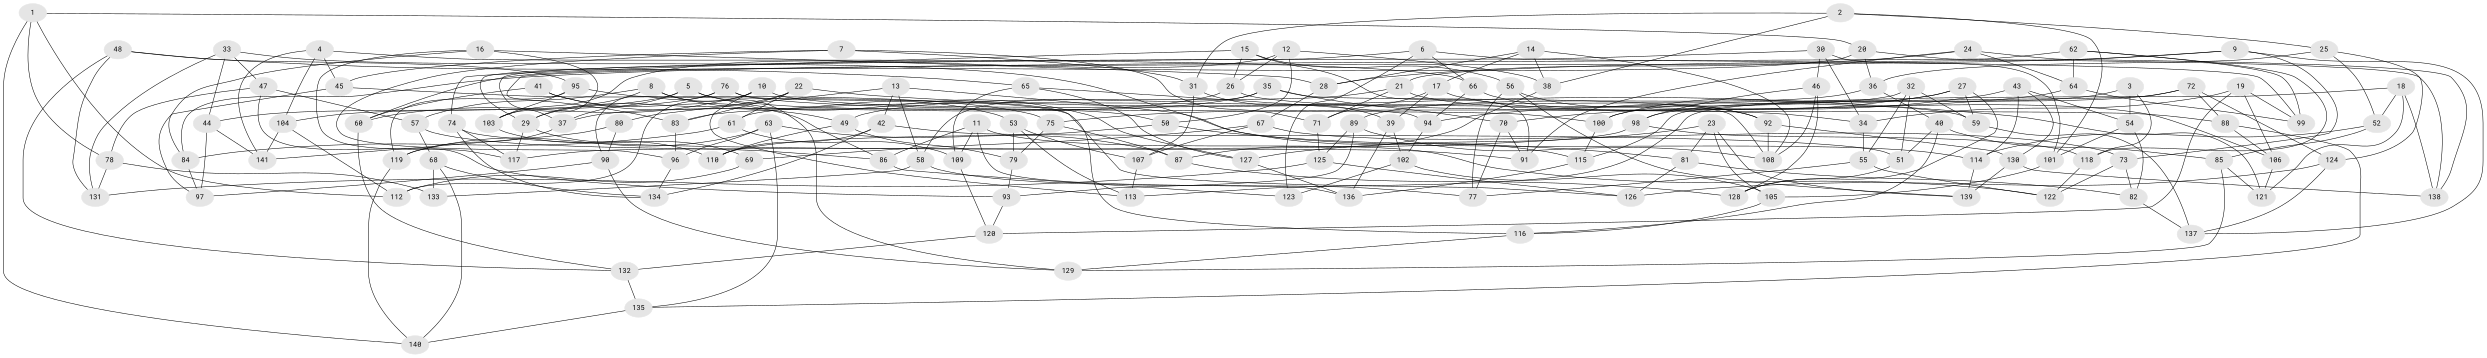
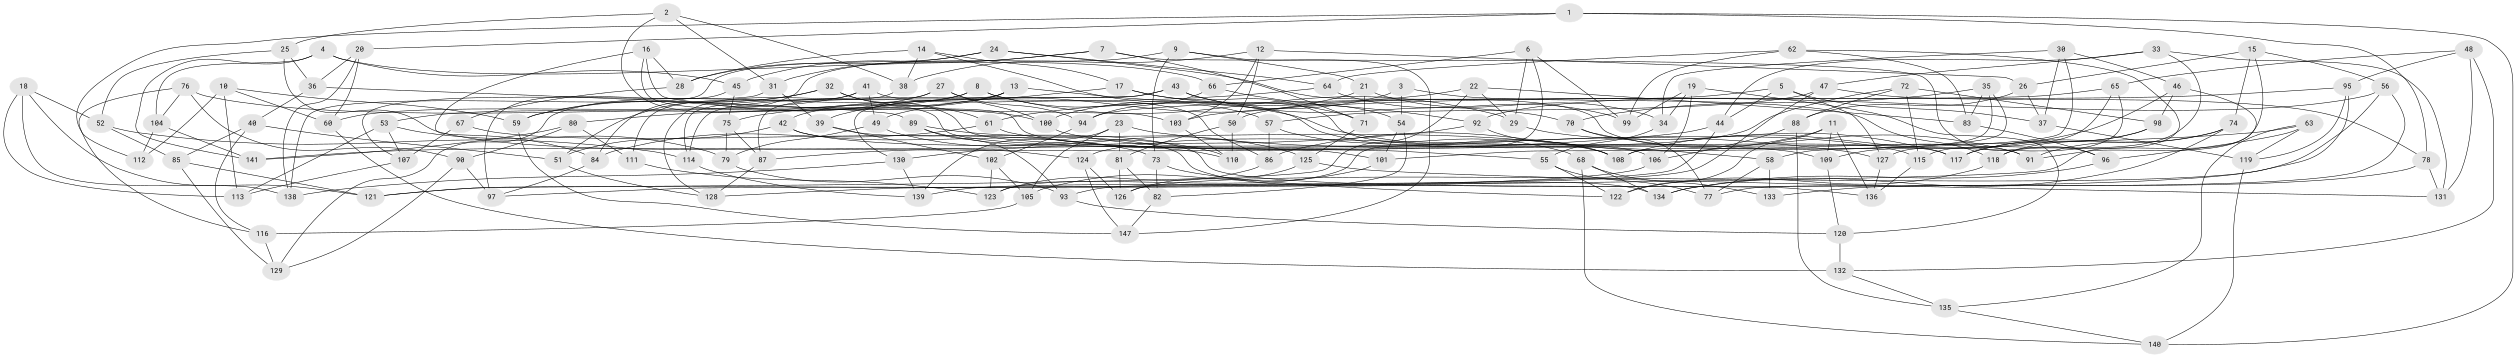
node "111": added
node "69": removed
node "137": label "137" -> "147"
